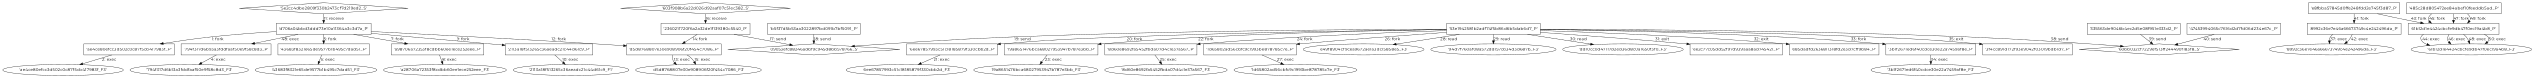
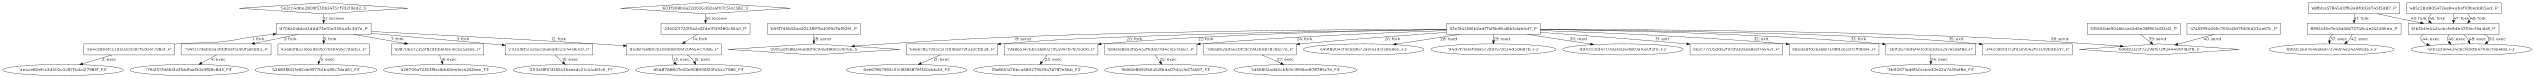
edge "'d706a04bbd3ddd73e10a11364a3c3d7a_P'" -> "'ae4ce80efcc3d502c0c87f5cb417983f_P'": reversed
edge "'d706a04bbd3ddd73e10a11364a3c3d7a_P'" -> "'794f317d6b93a3fddfaaf50e9f58c8d3_P'": label "48: exec" -> "3: fork"
edge "'2360211720f6a2a32de1f139380c5540_P'" -> "'09053efc88246adbf9c945d8bb578766_S'": removed, label "17: send"
